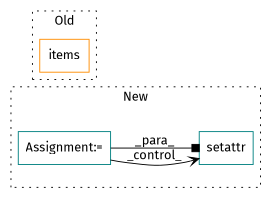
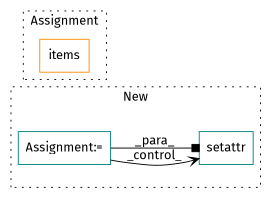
cluster "Old": label "Old" -> "Assignment"
